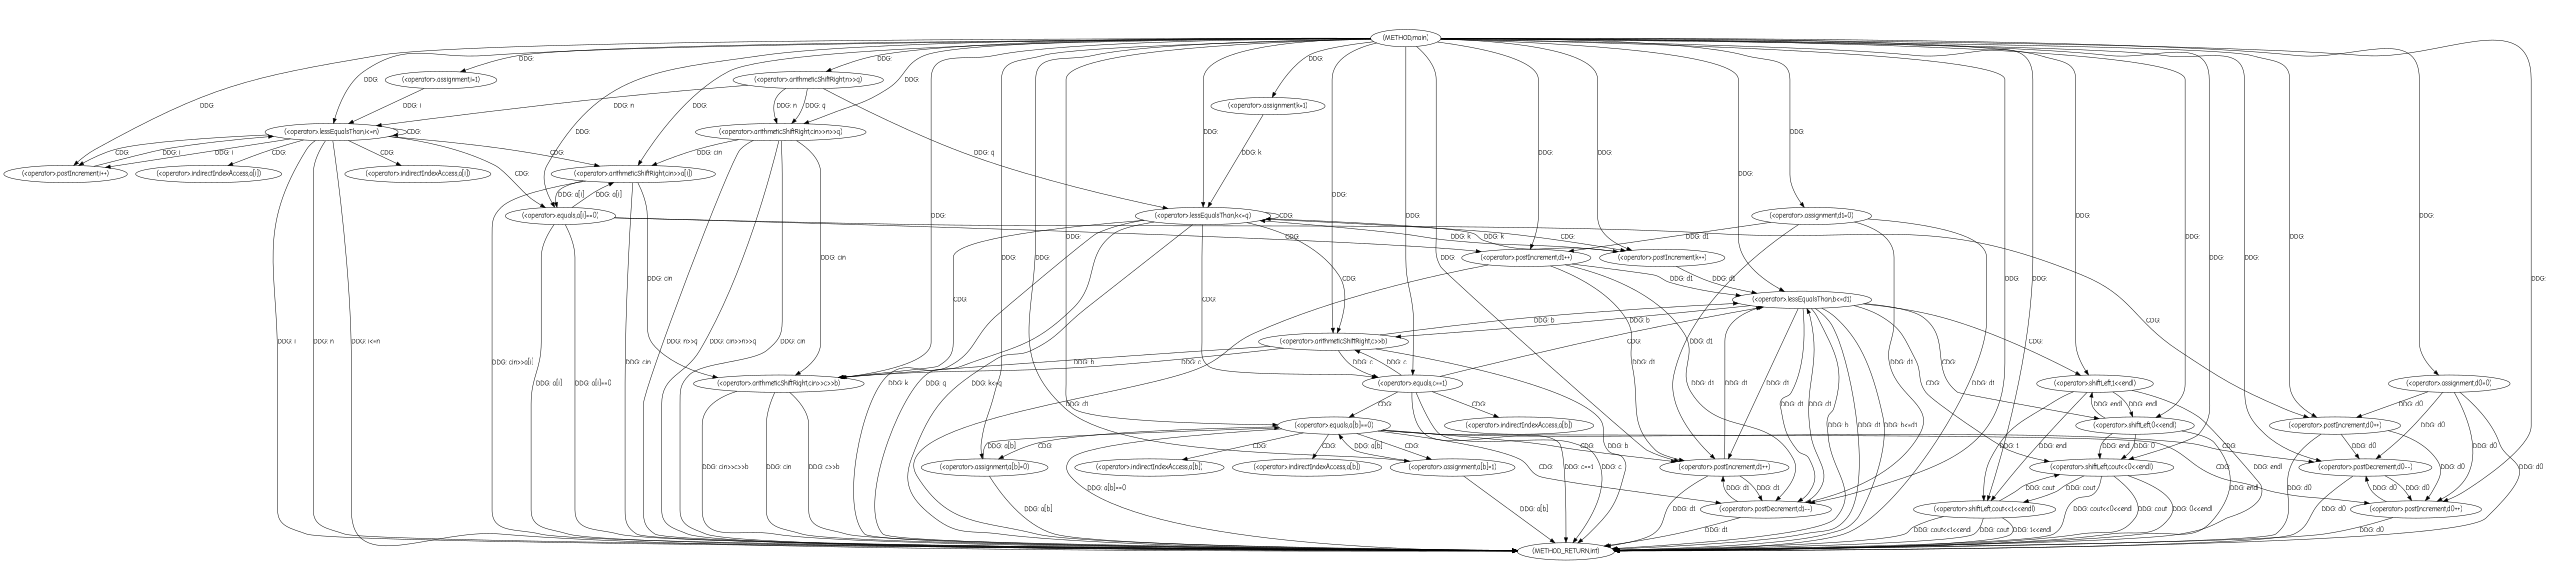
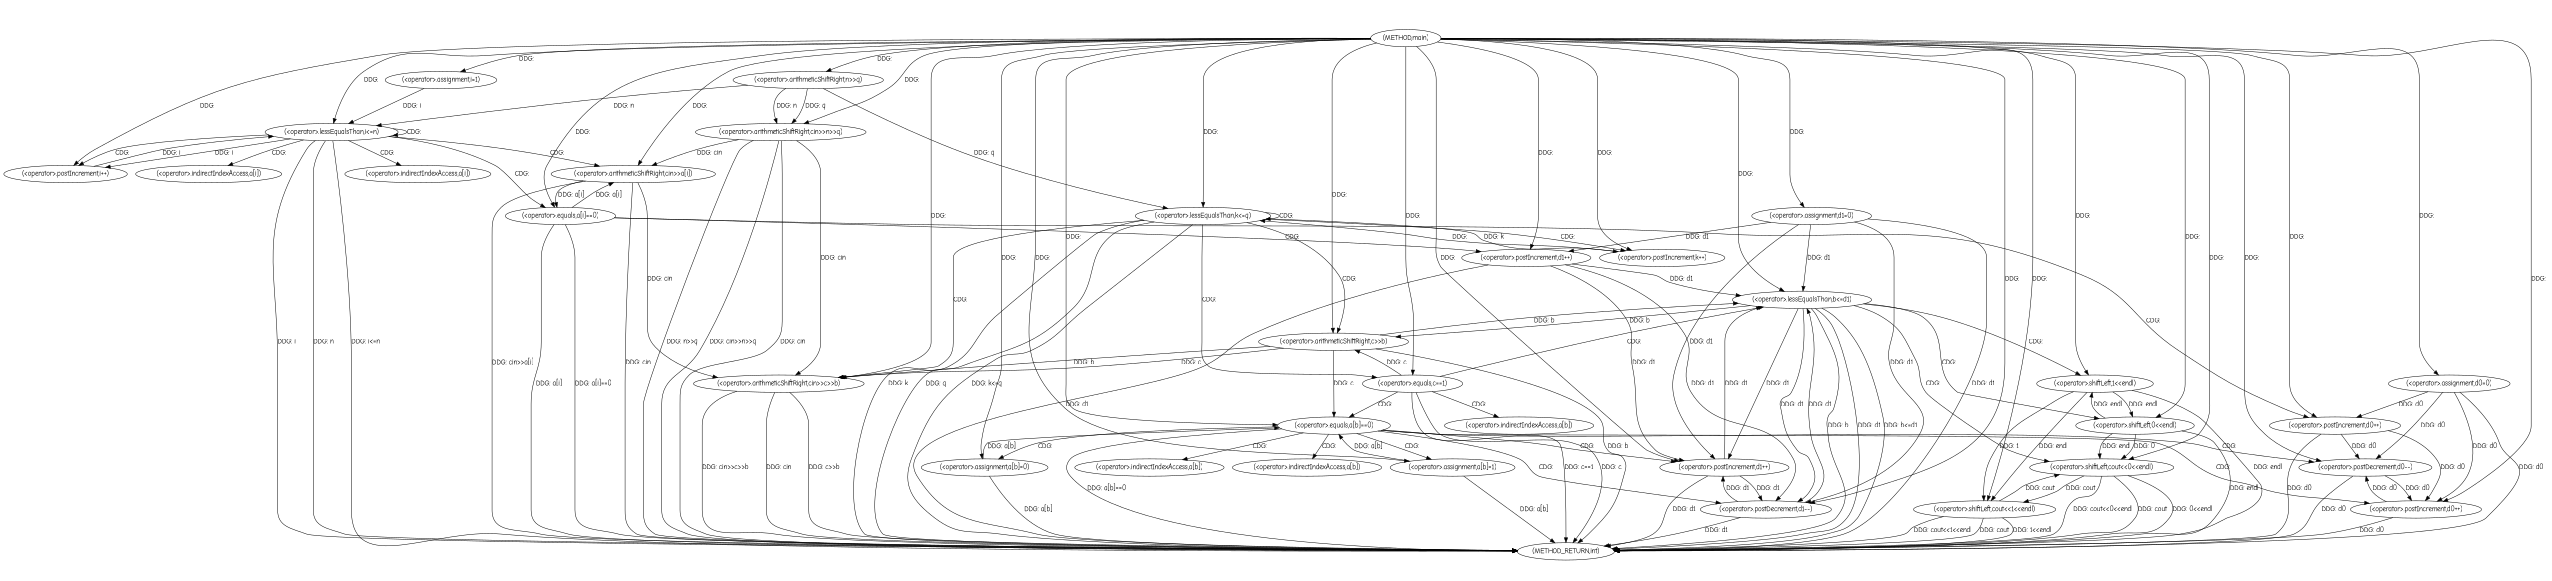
node "(<operator>.assignment,k=1)": removed
edge "(<operator>.postIncrement,k++)" -> "(<operator>.lessEqualsThan,k<=q)": label "DDG: k" -> "DDG: "
edge "(<operator>.postIncrement,k++)" -> "(<operator>.lessEqualsThan,b<=d1)": now "(<operator>.assignment,d1=0)" -> "(<operator>.lessEqualsThan,b<=d1)"
edge "(<operator>.arithmeticShiftRight,c>>b)" -> "(<operator>.equals,c==1)": now "(<operator>.arithmeticShiftRight,c>>b)" -> "(<operator>.equals,a[b]==0)"
